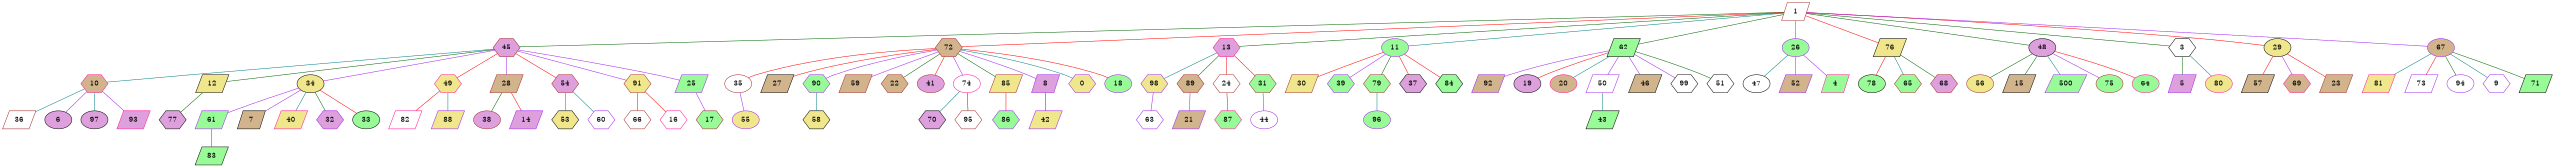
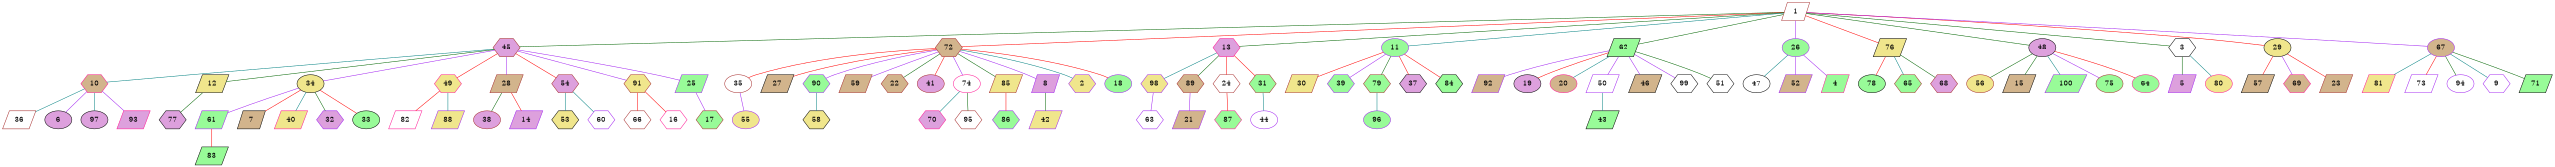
node "0": label "0" -> "2"
node "500": label "500" -> "100"
edge "34" -- "7": color purple -> red
node "70": color black -> deeppink
